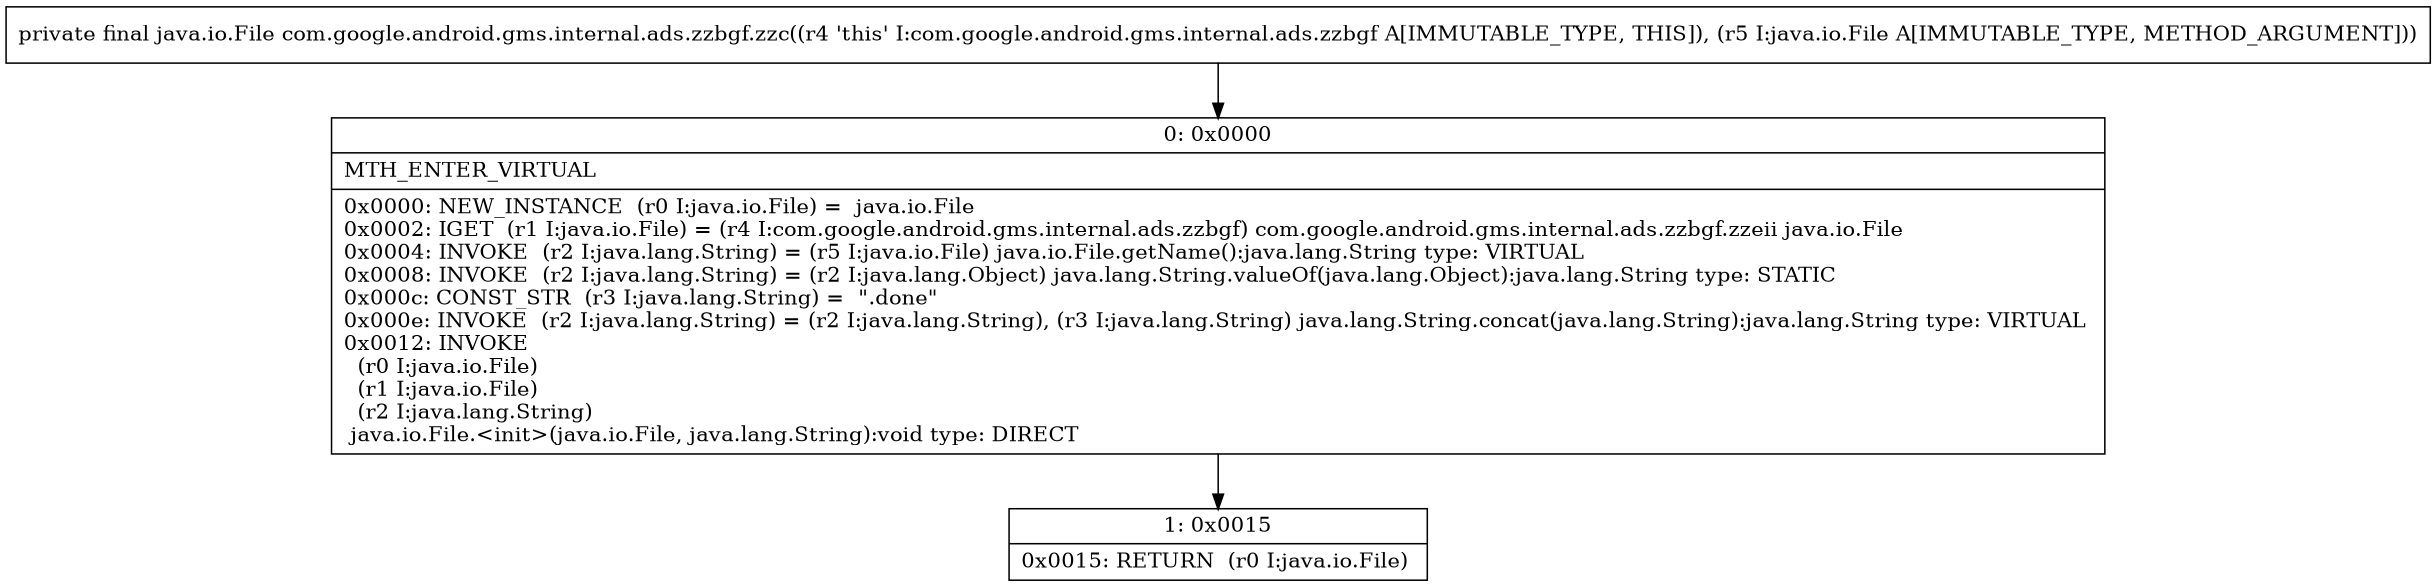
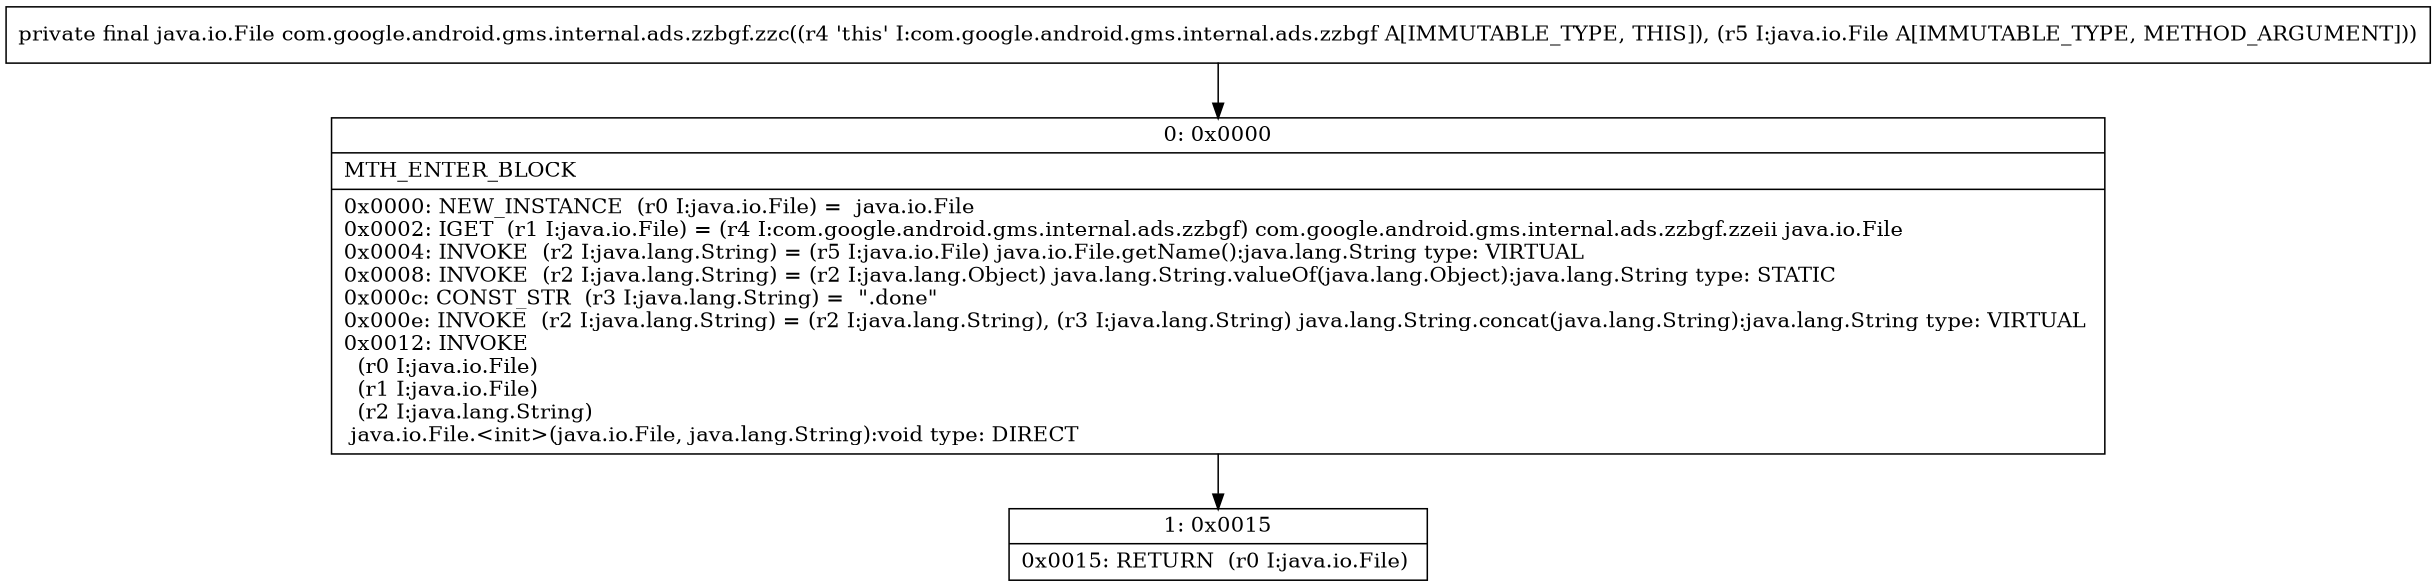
node "0: 0x0000": text "MTH_ENTER_VIRTUAL" -> "MTH_ENTER_BLOCK"
